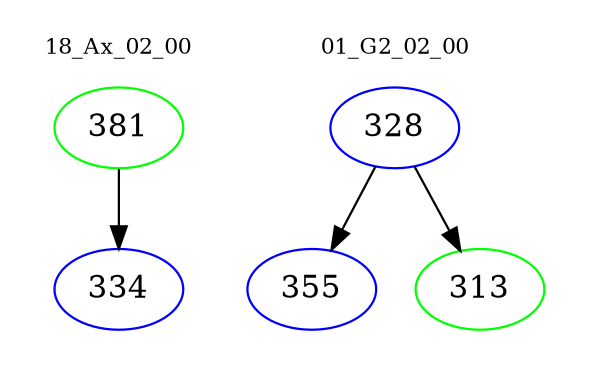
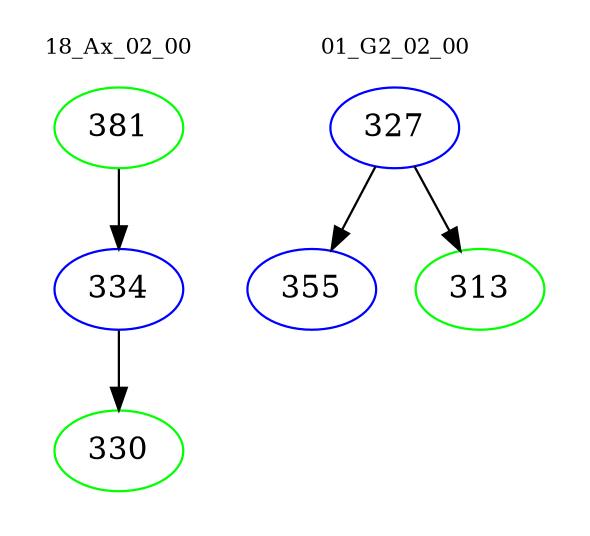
node "328": label "328" -> "327"
node "330": added
